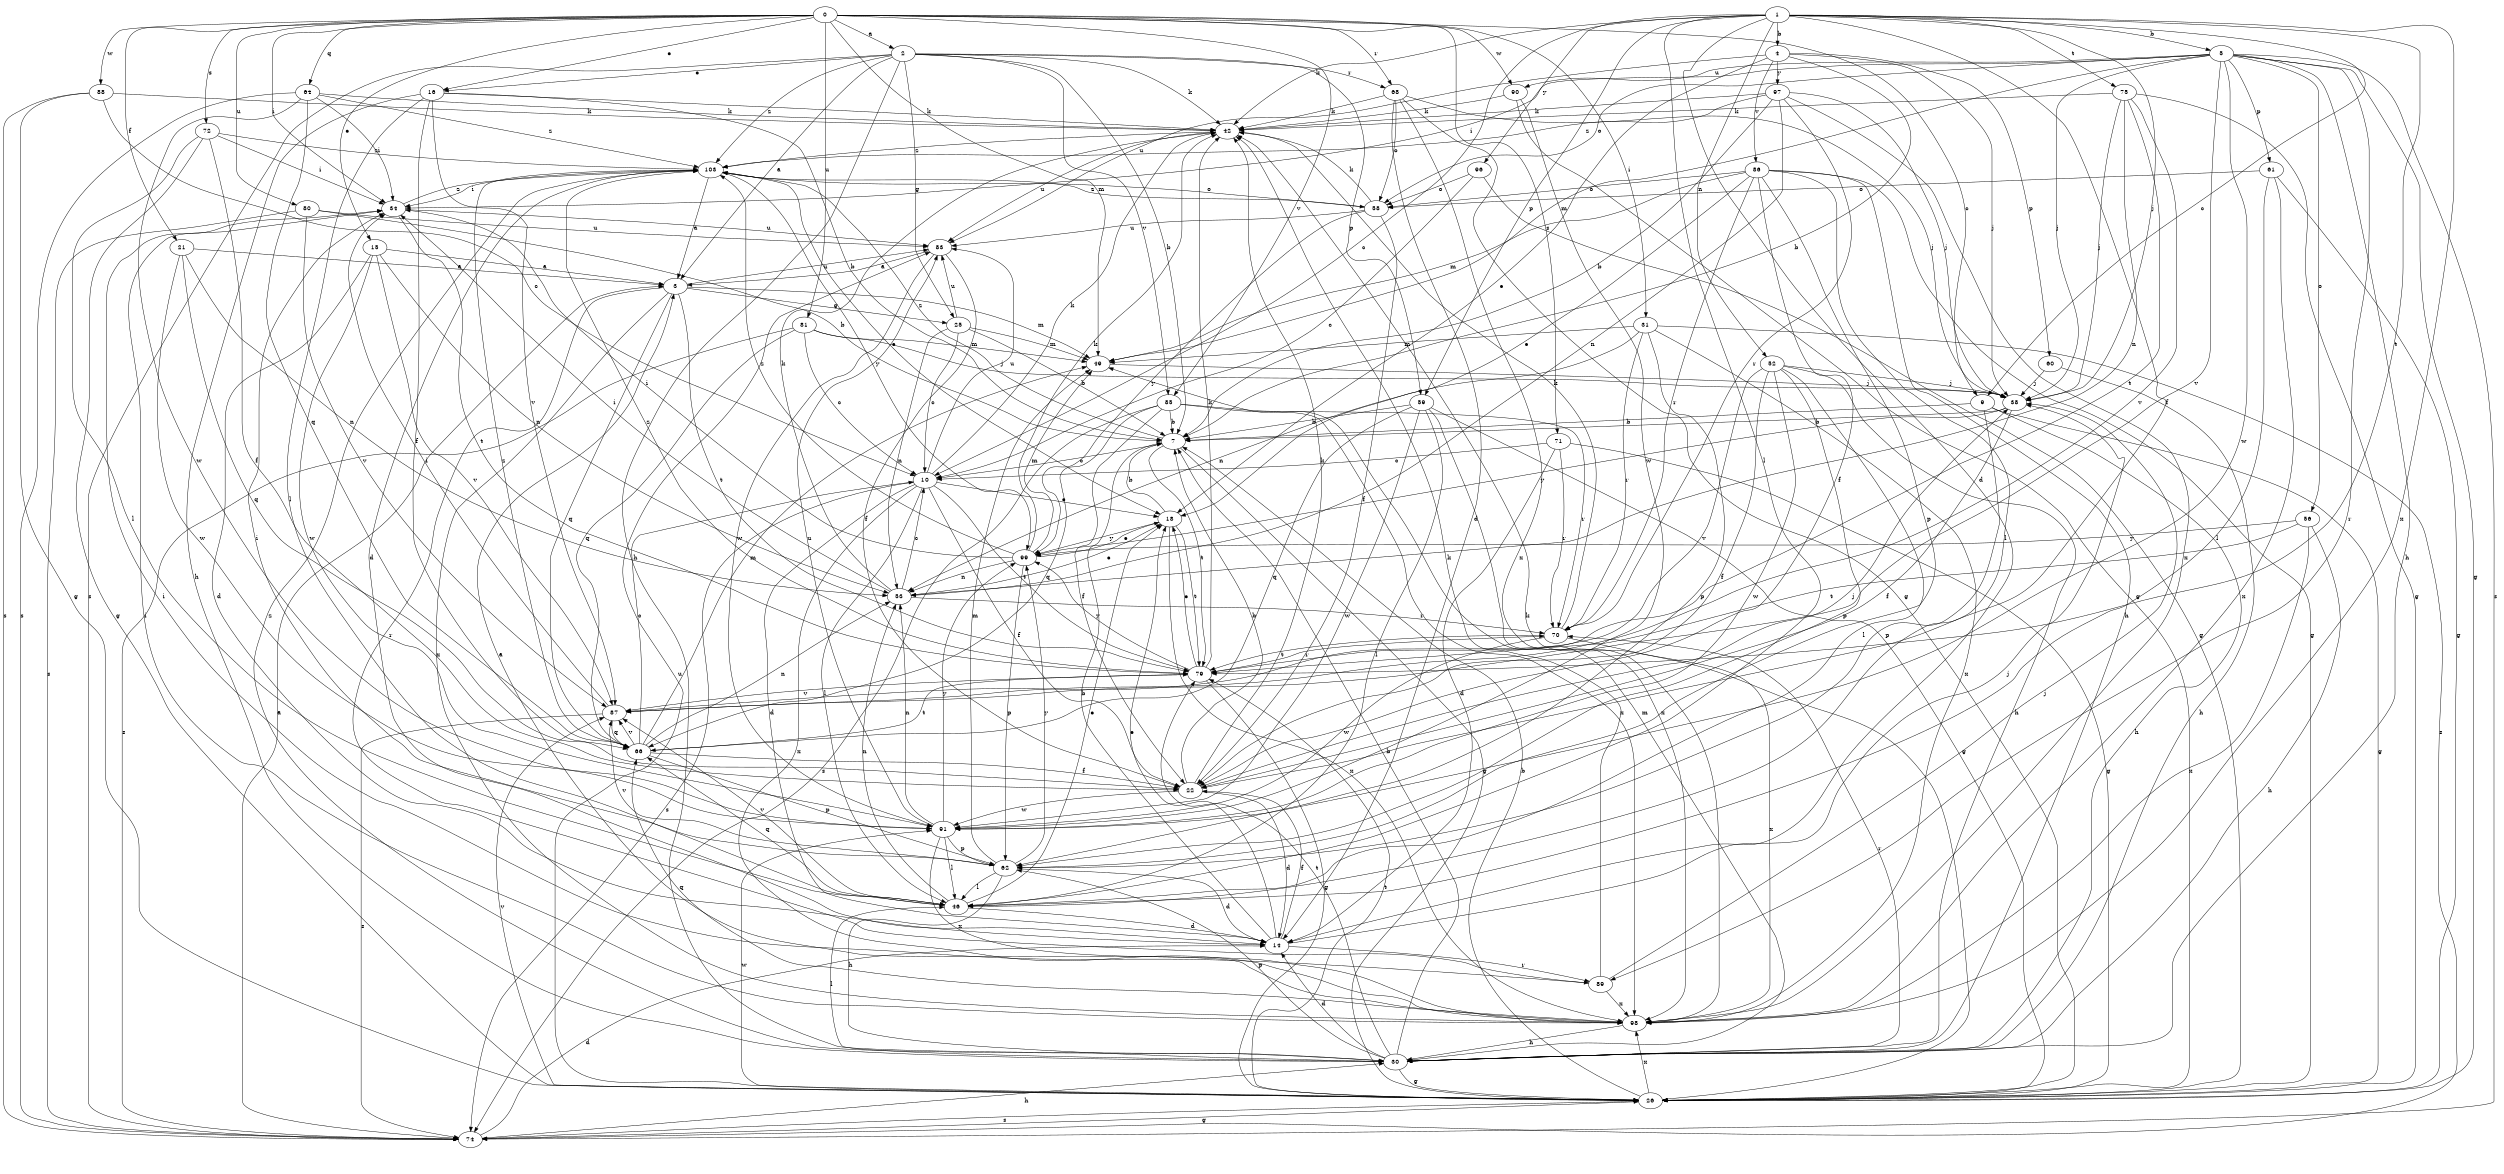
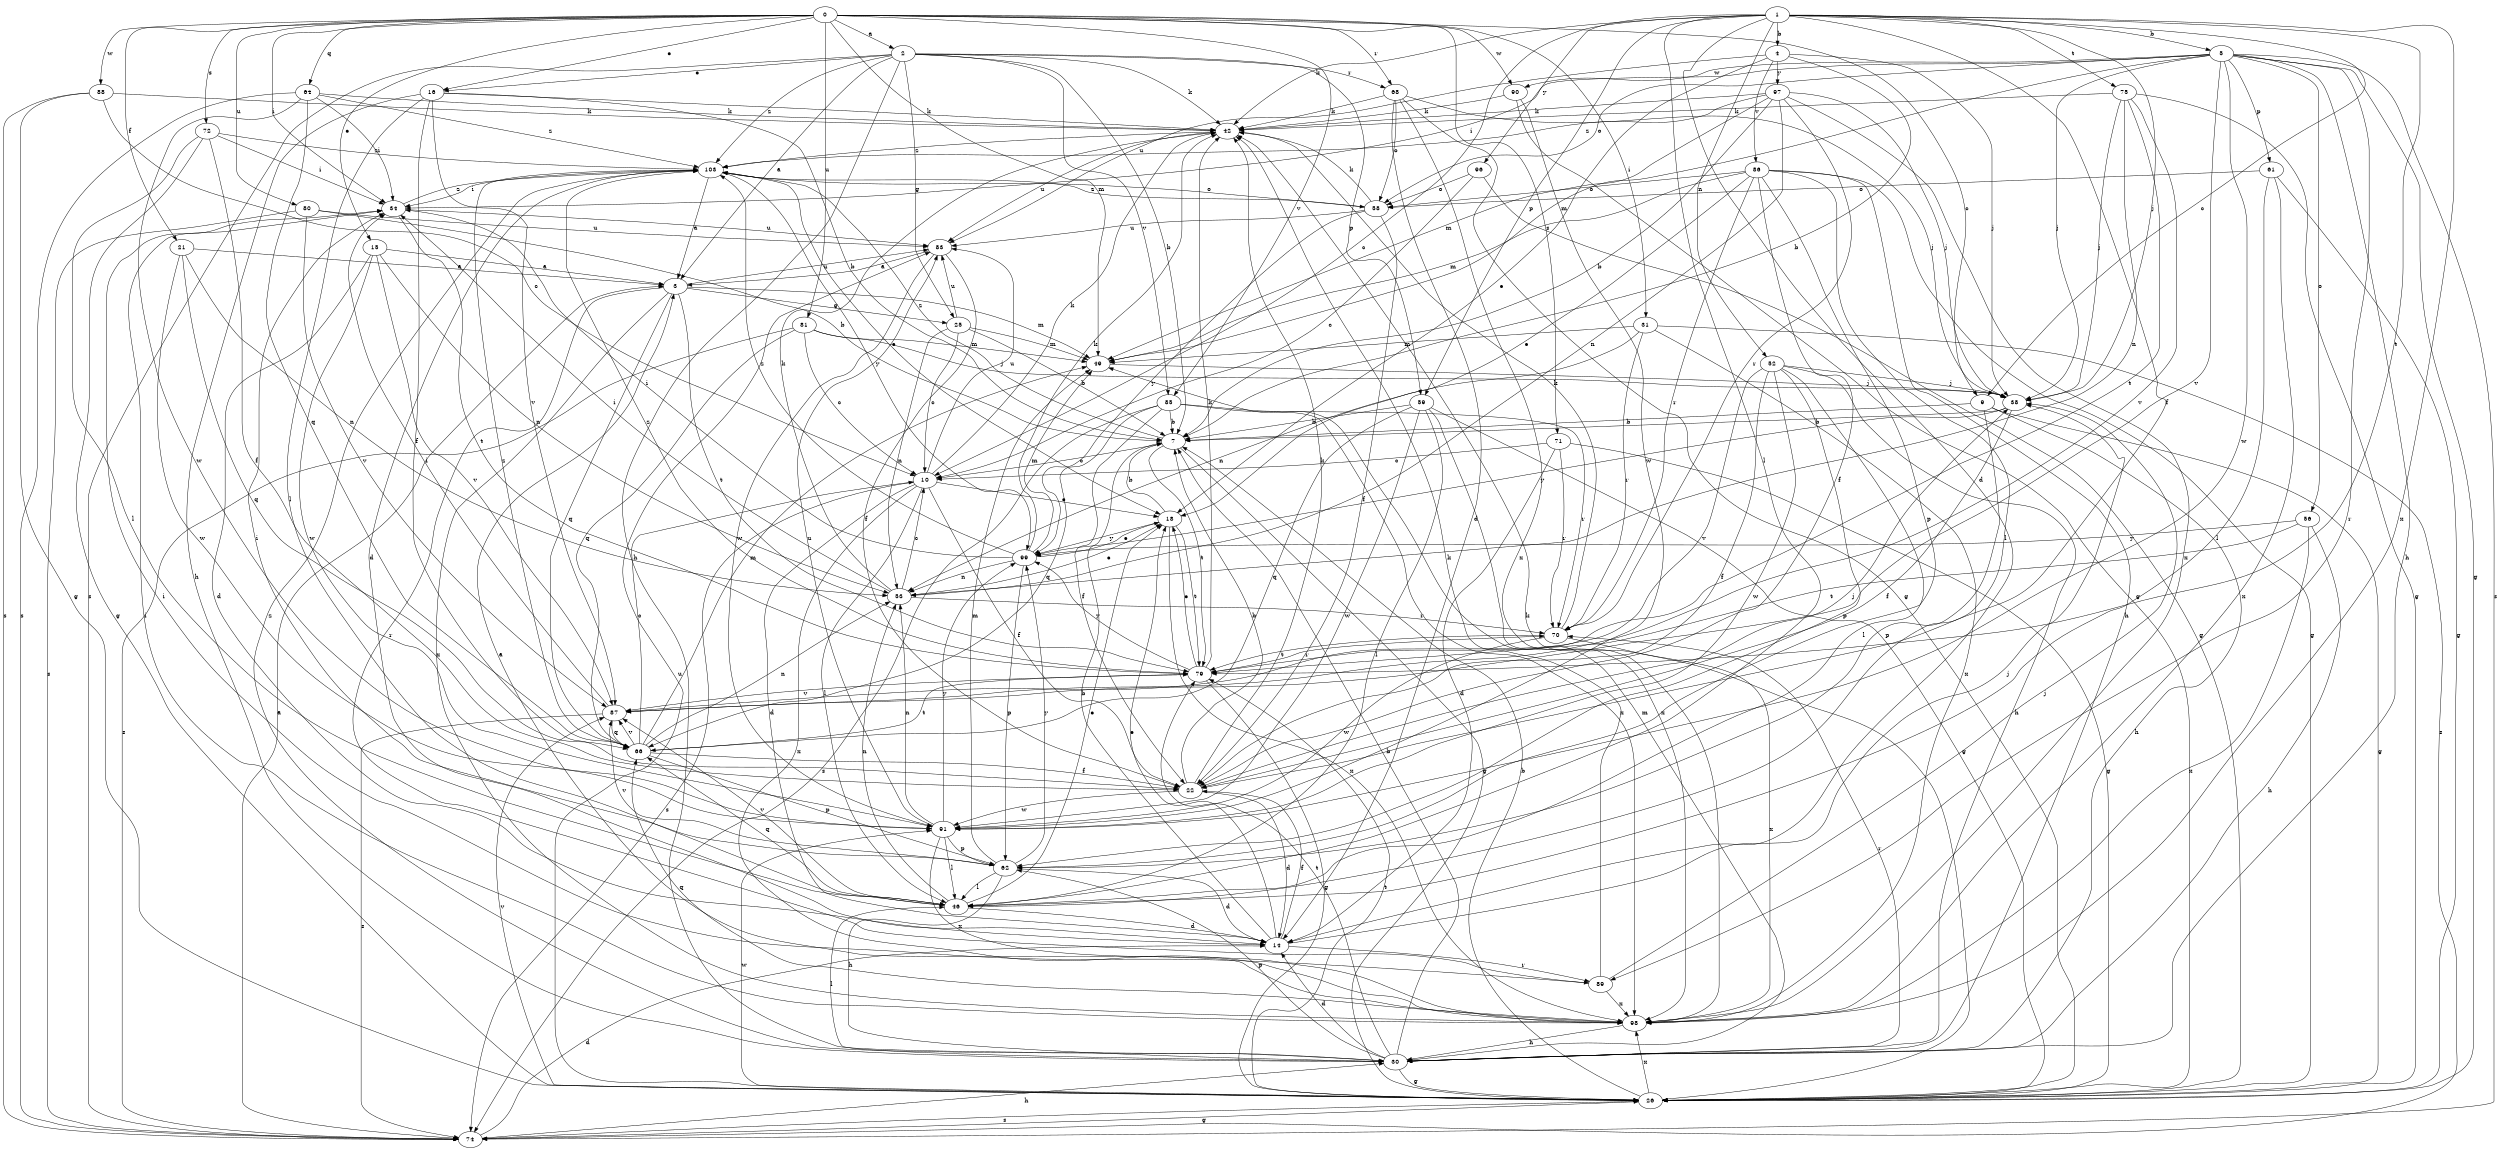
edge "5" -> "90": label "u" -> "w"
edge "97" -> "49": added, label "m"
node "60": removed
edge "10" -> "79": removed, label "t"
edge "31" -> "62": removed, label "p"
